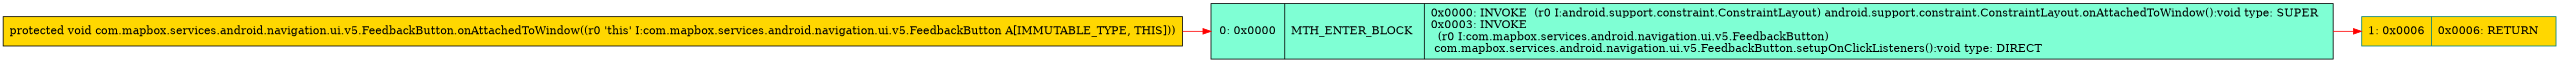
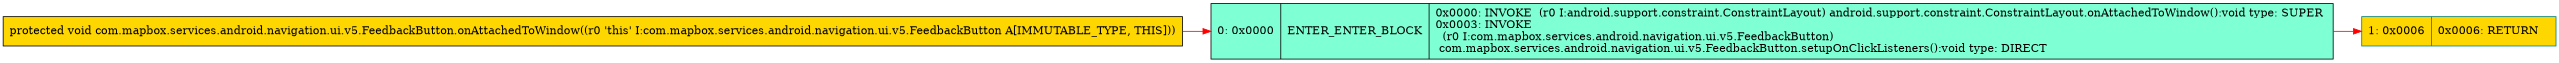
node "0: 0x0000": text "MTH_ENTER_BLOCK" -> "ENTER_ENTER_BLOCK"
